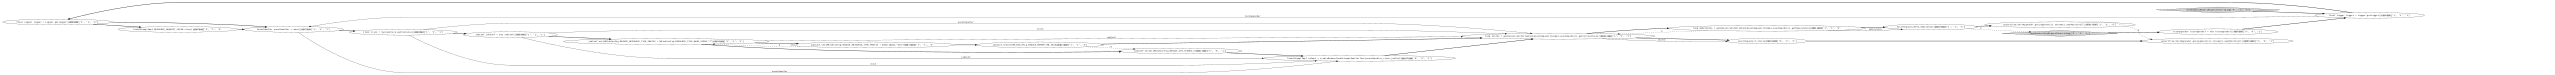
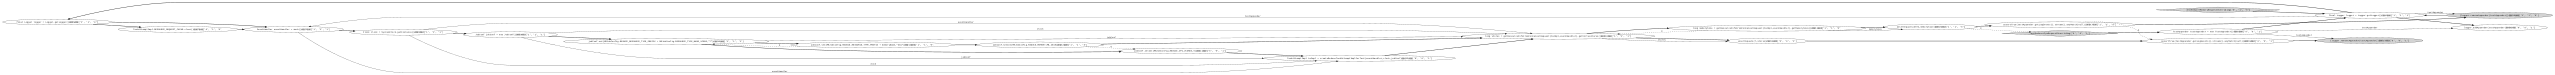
node "{logger.removeAppender(testAppender)}@@@19@@@['1', '1', '0']": added
node "logger.addAppender(testAppender)@@@6@@@['0', '0', '1']": added
node "{logger.removeAppender(testAppender)}@@@17@@@['0', '0', '1']": added
